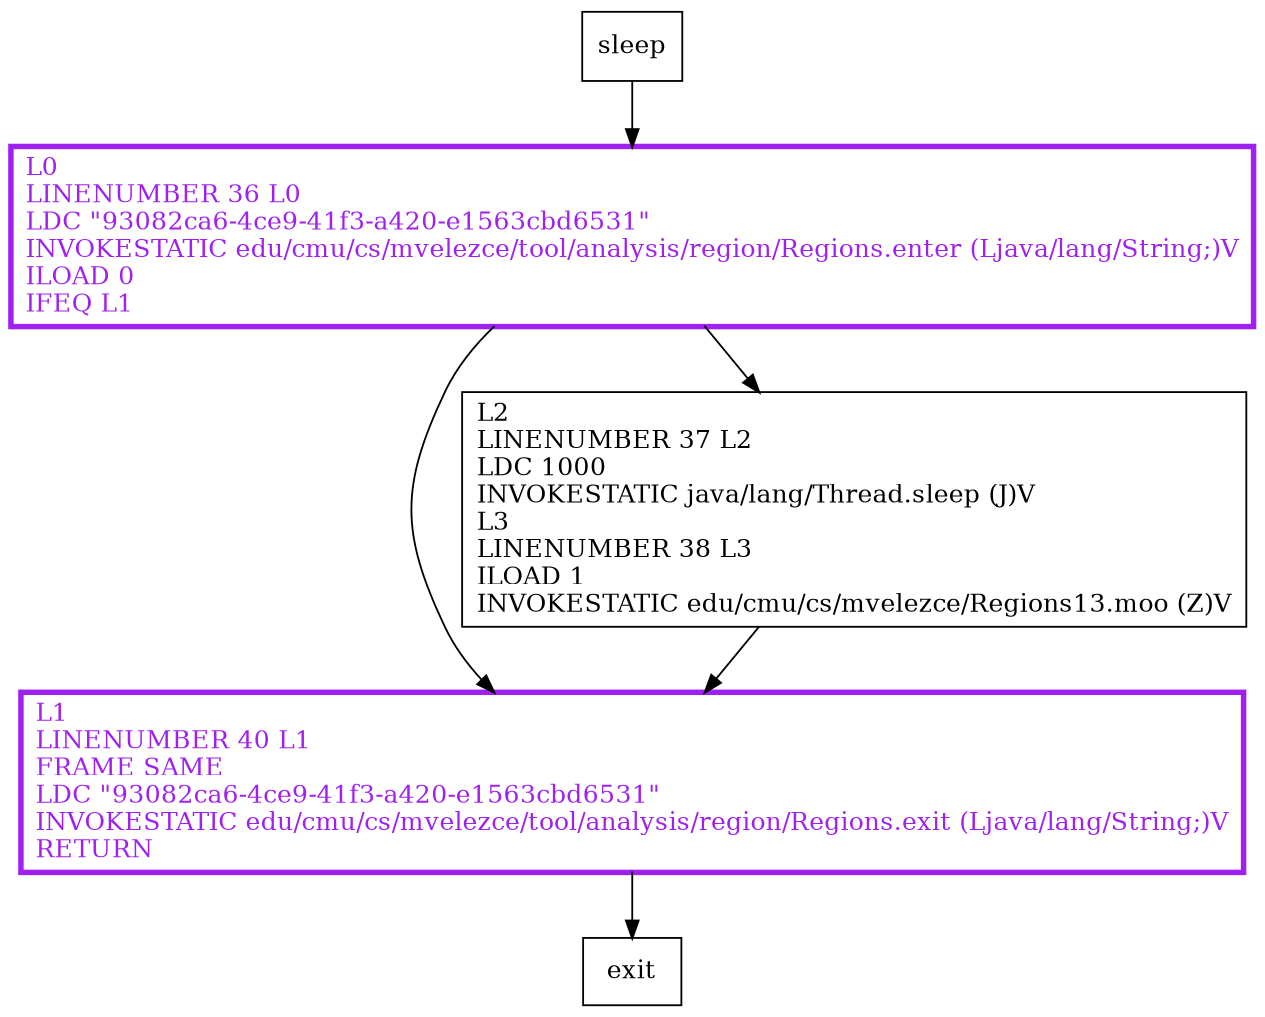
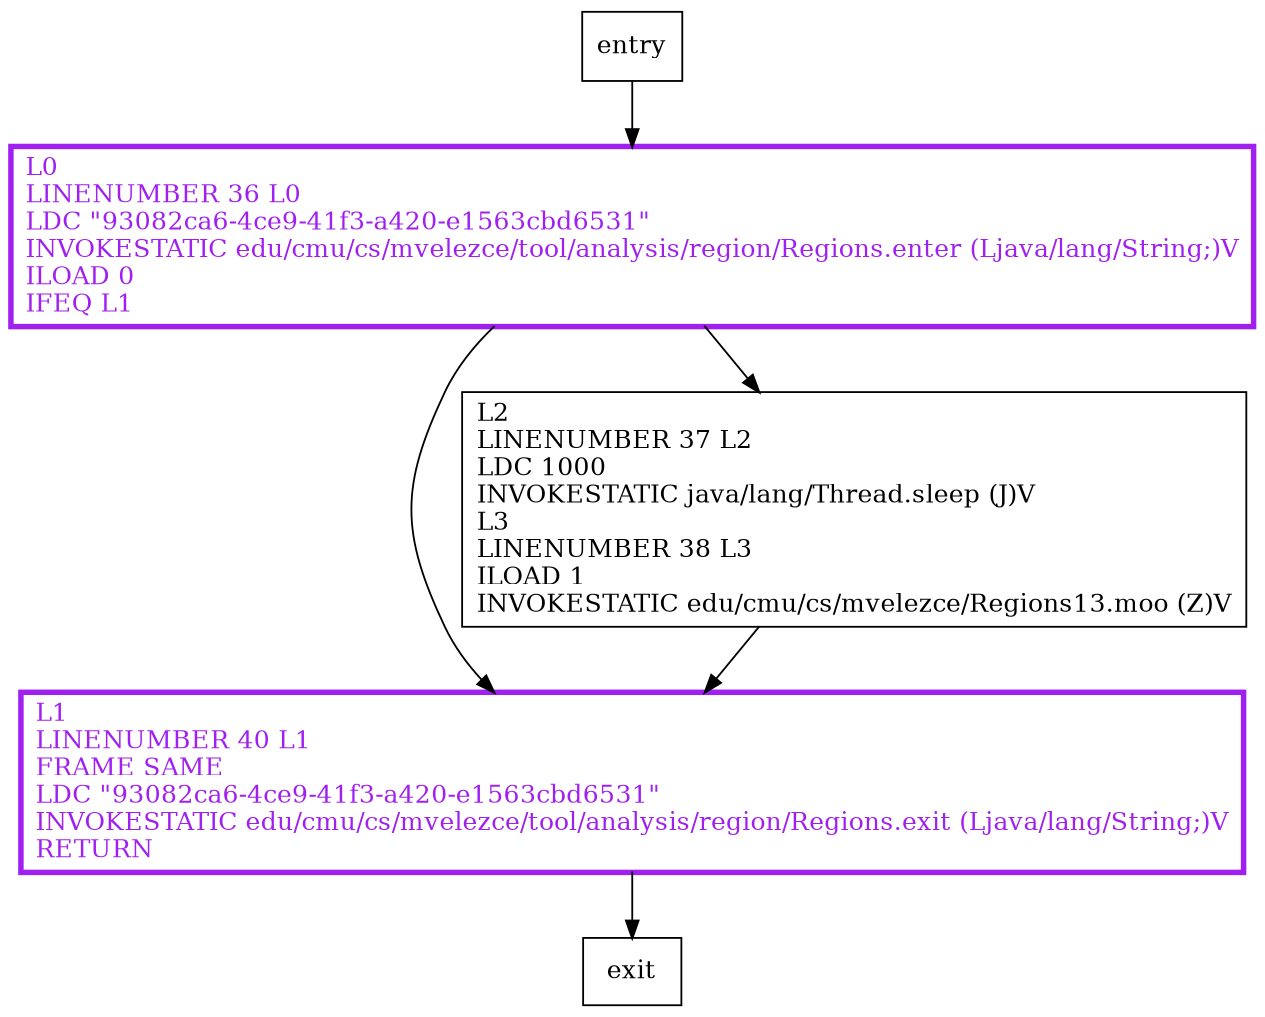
node "sleep": label "sleep" -> "entry"
